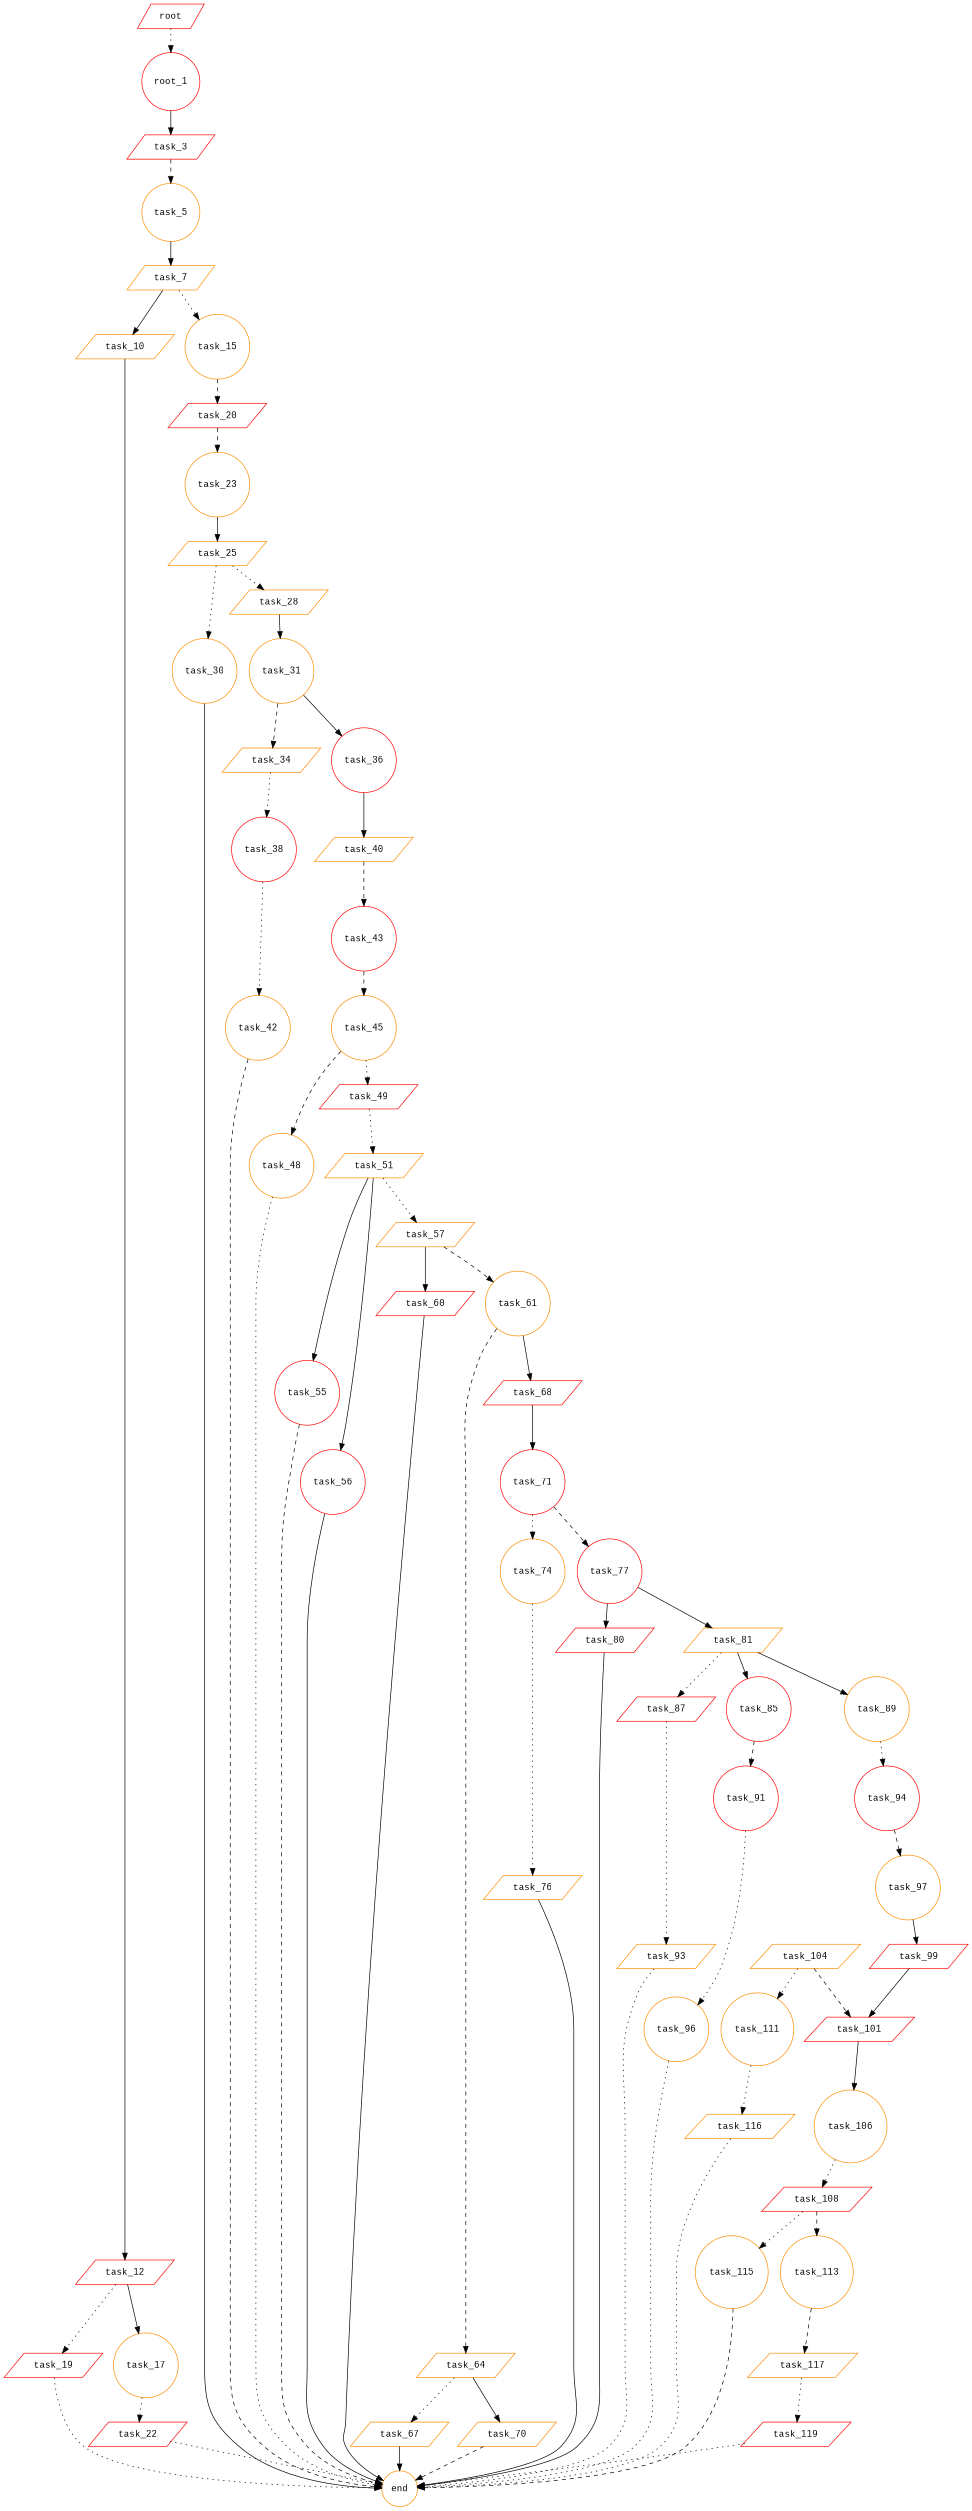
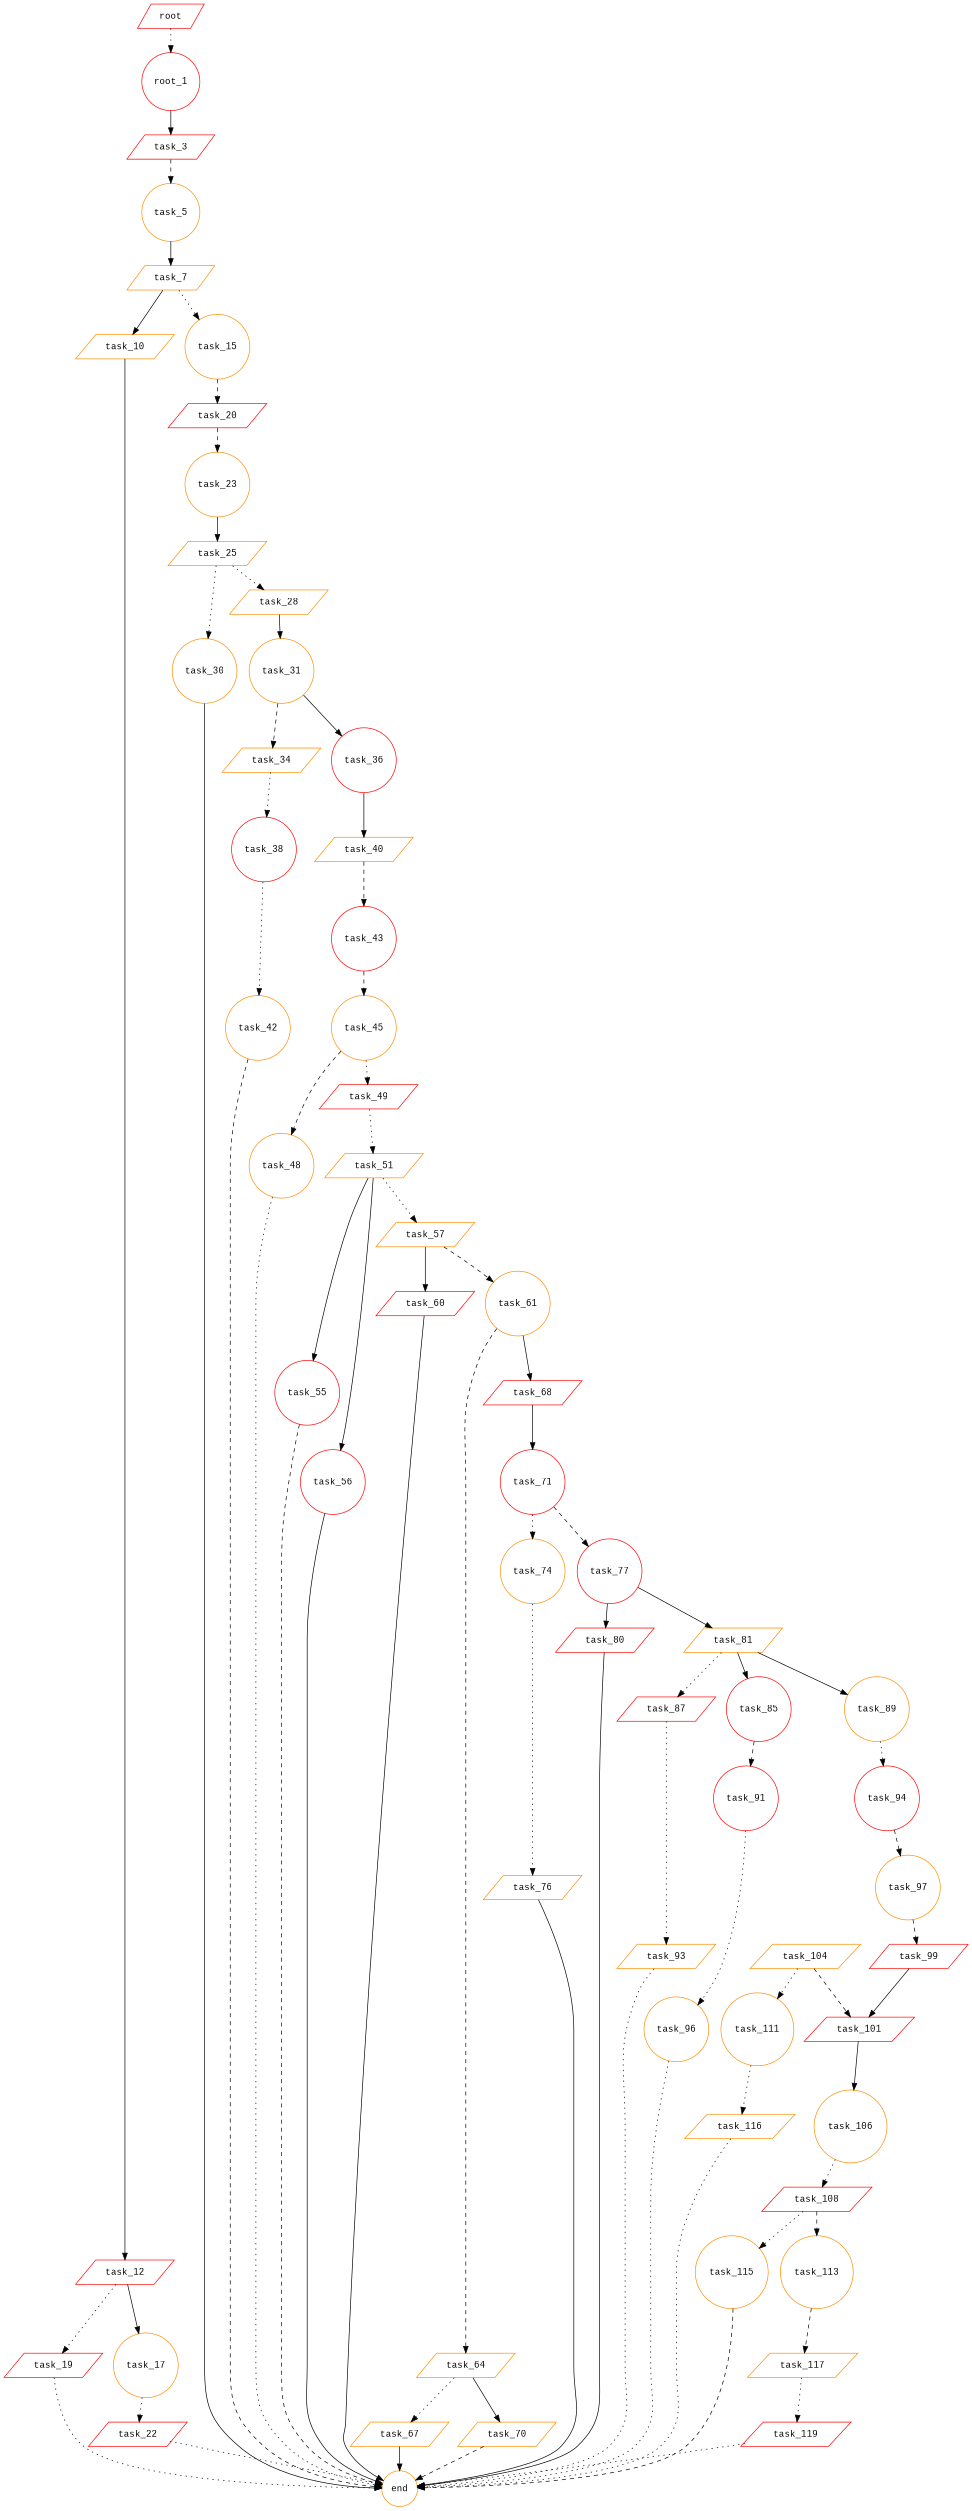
edge "task_97" -> "task_99": style solid -> dashed
